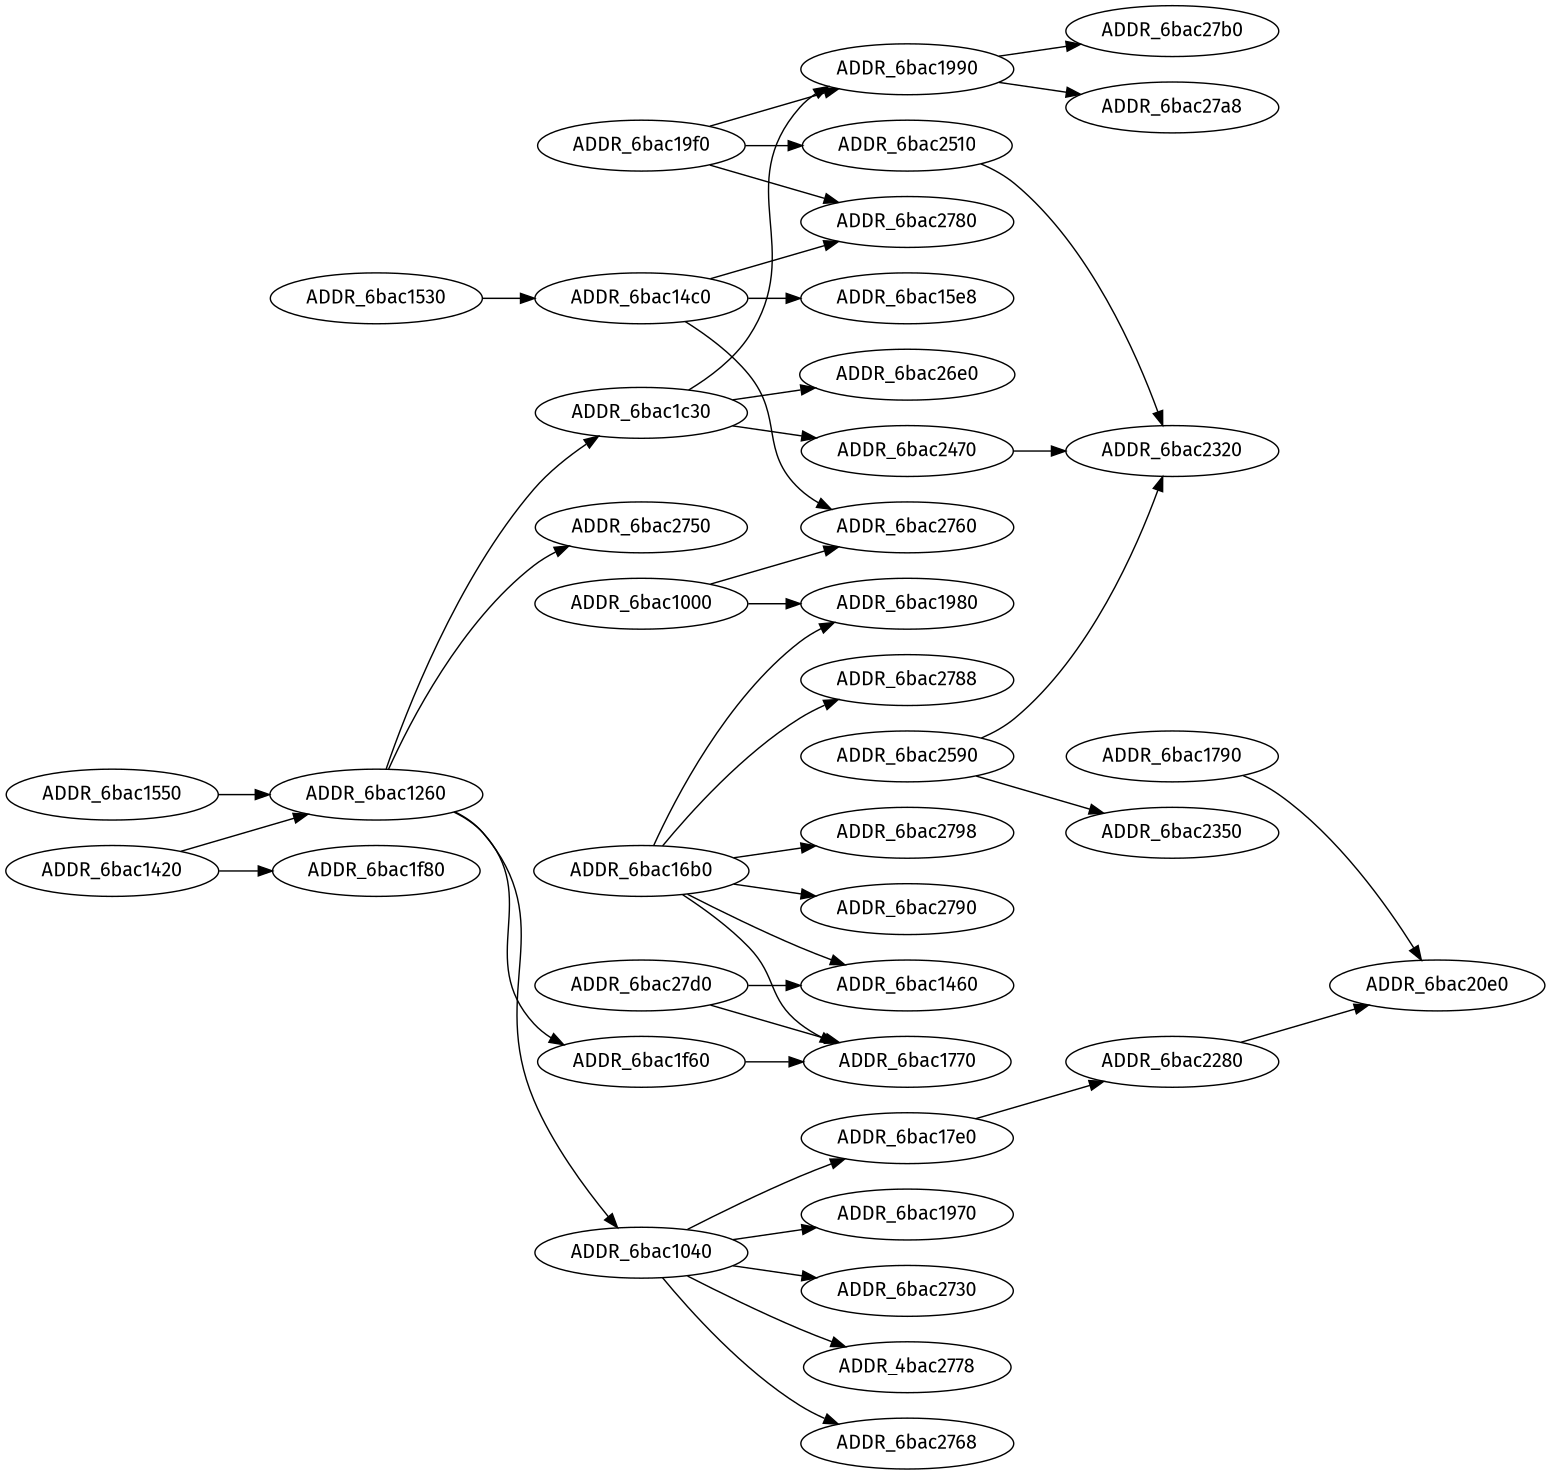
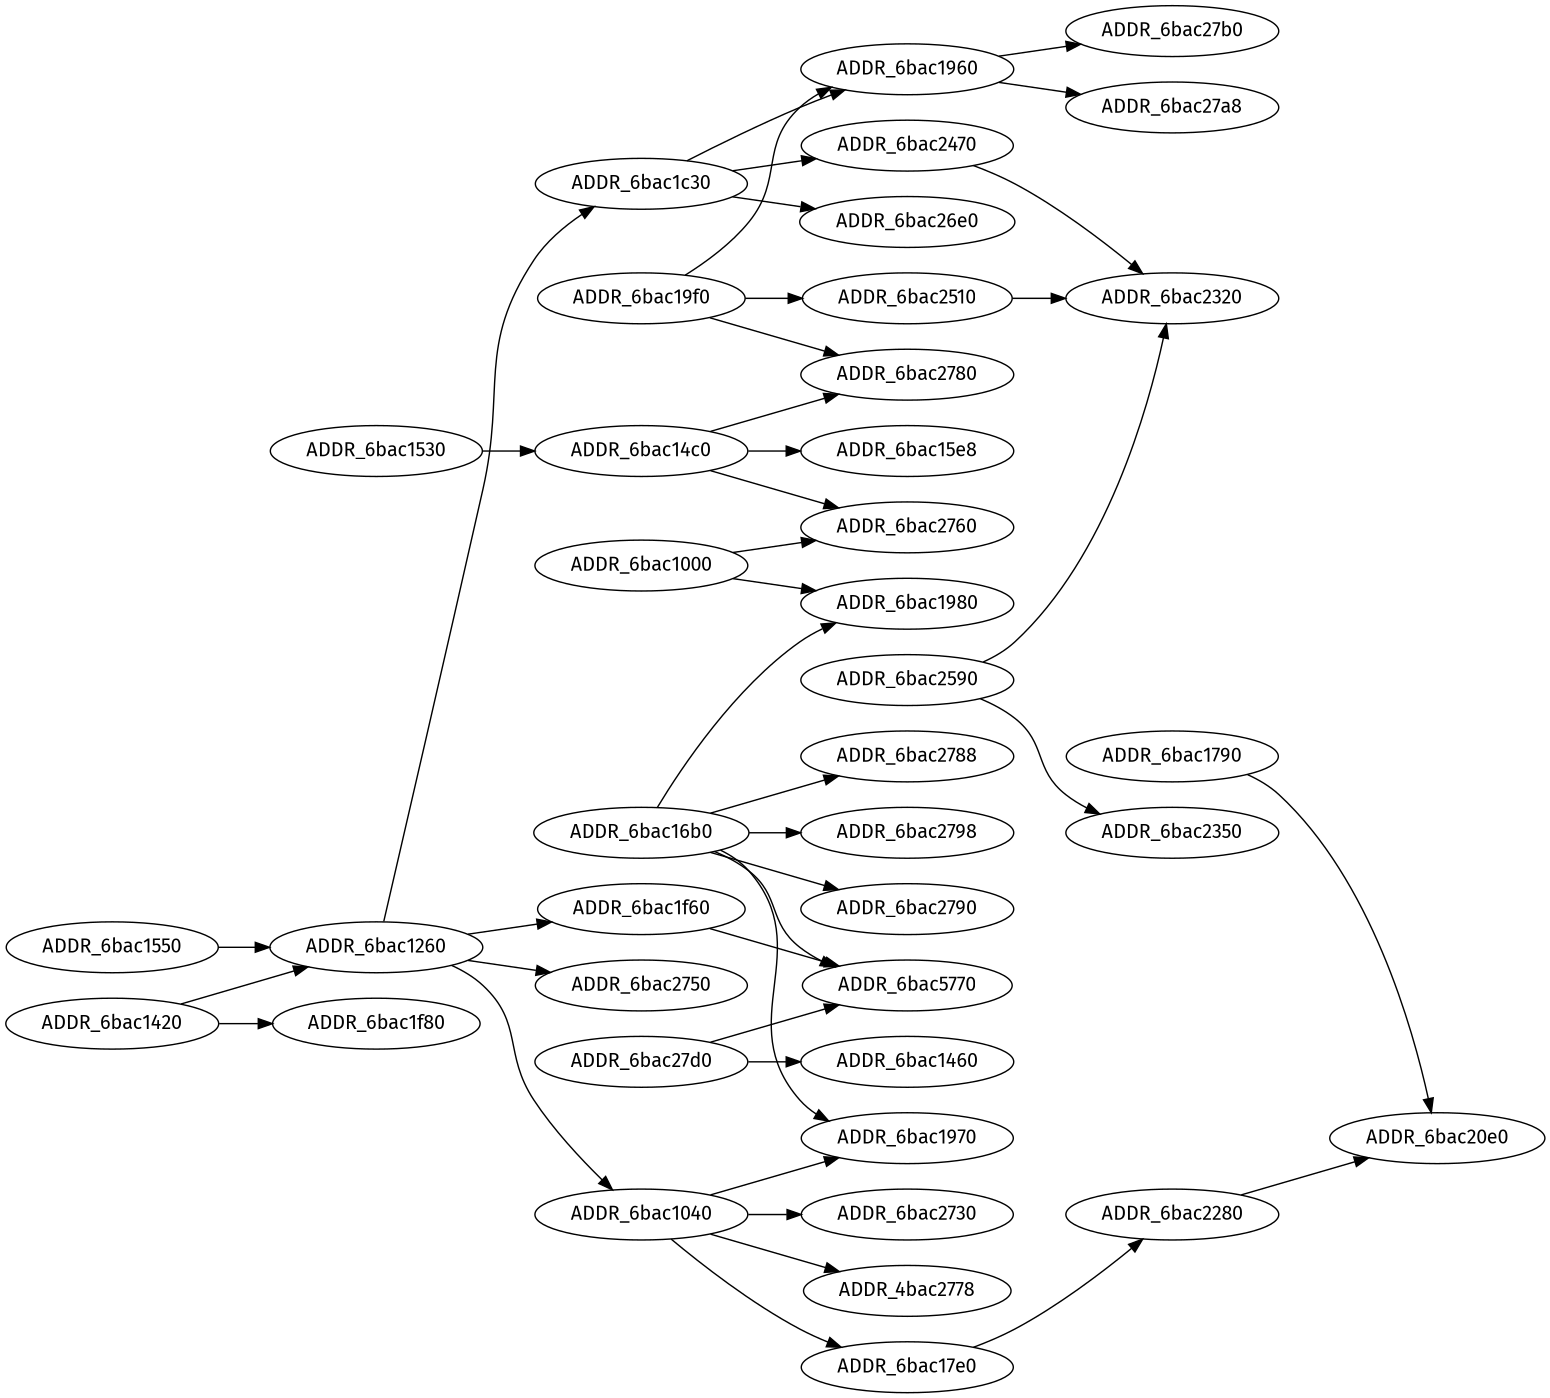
node "ADDR_6bac1990": label "ADDR_6bac1990" -> "ADDR_6bac1960"
edge "ADDR_6bac16b0" -> "ADDR_6bac1460": now "ADDR_6bac16b0" -> "ADDR_6bac1970"
node "ADDR_6bac1770": label "ADDR_6bac1770" -> "ADDR_6bac5770"
node "ADDR_6bac2768": removed
